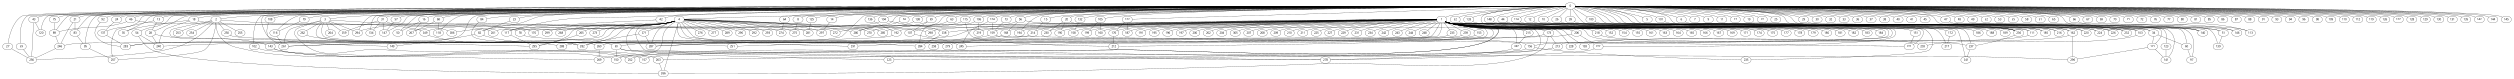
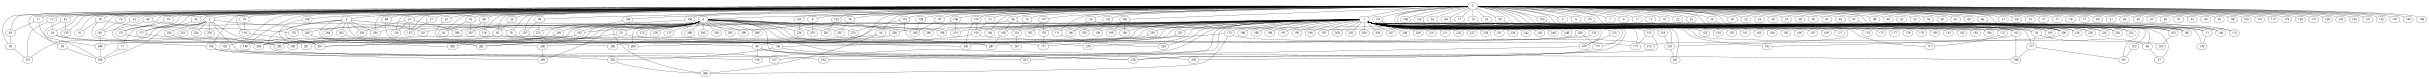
edge "213" -- "278": now "151" -- "278"
